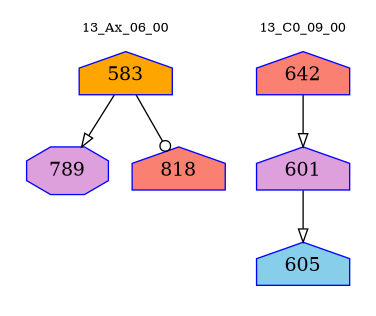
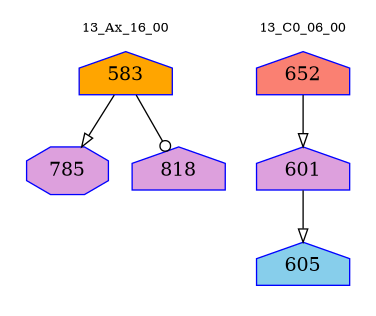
cluster "13_Ax_06_00": label "13_Ax_06_00" -> "13_Ax_16_00"
cluster "13_C0_09_00": label "13_C0_09_00" -> "13_C0_06_00"
node "642": label "642" -> "652"
node "789": label "789" -> "785"
node "818": fillcolor salmon -> plum
